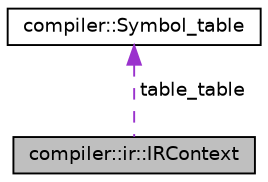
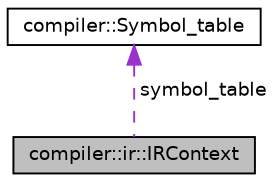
edge "compiler::ir::IRContext" -> "compiler::Symbol_table": label " table_table" -> " symbol_table"
